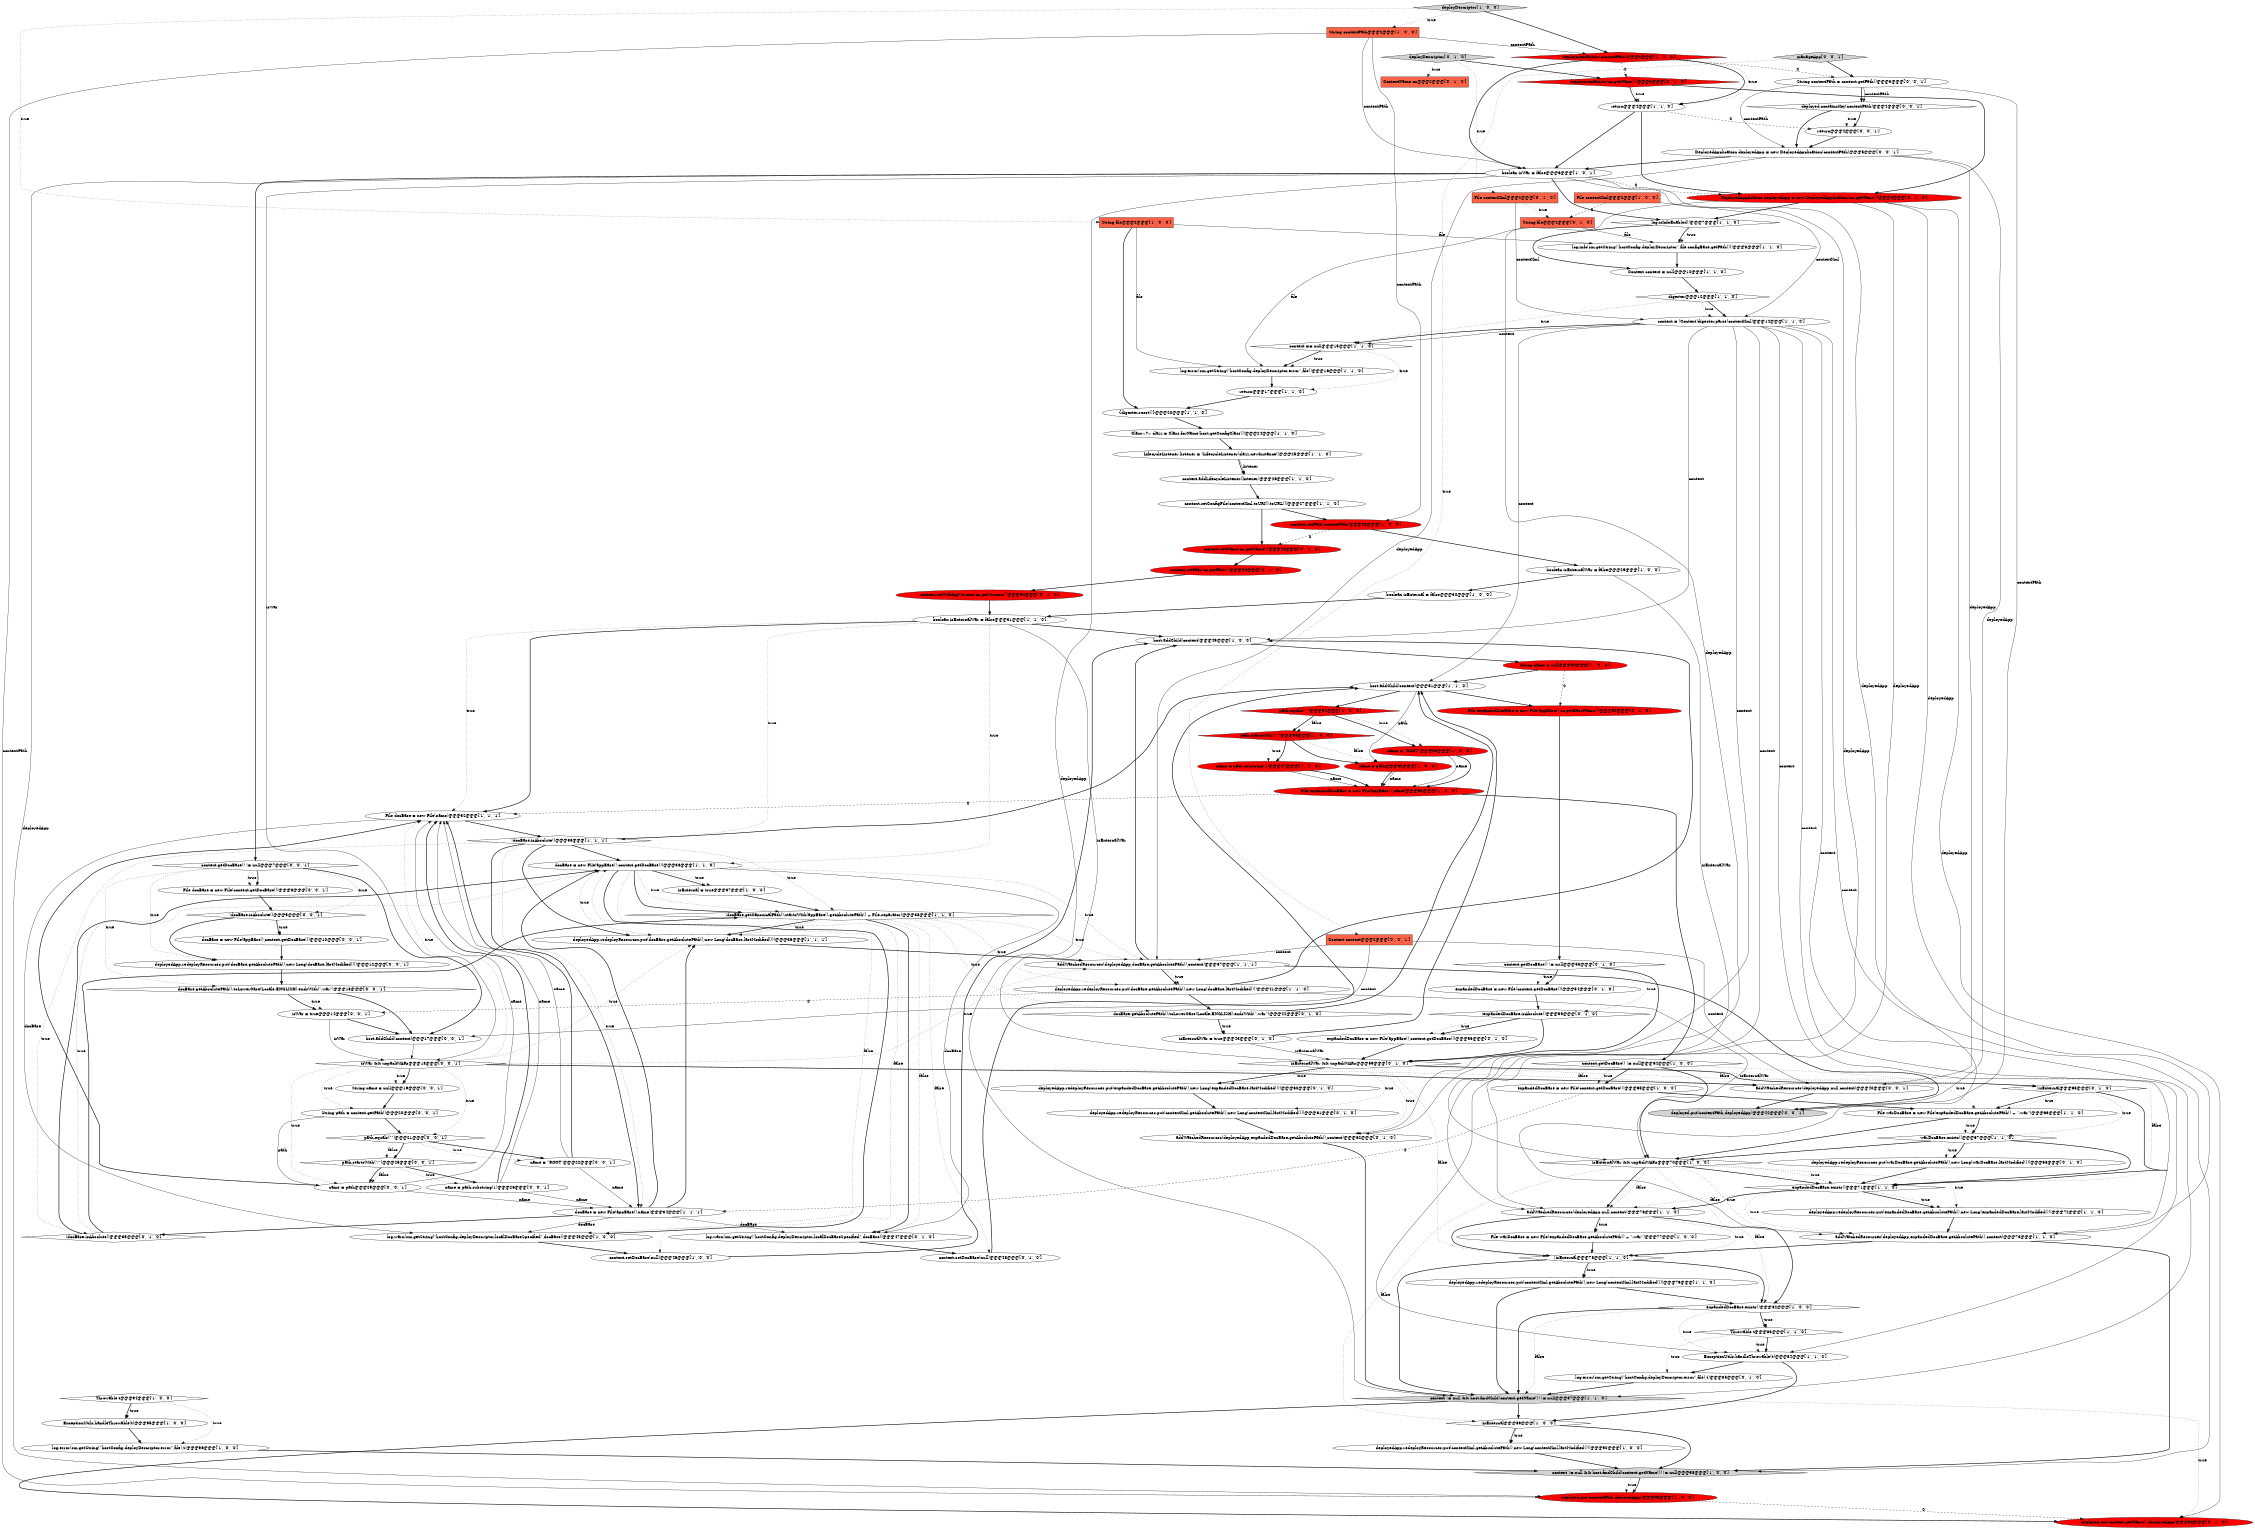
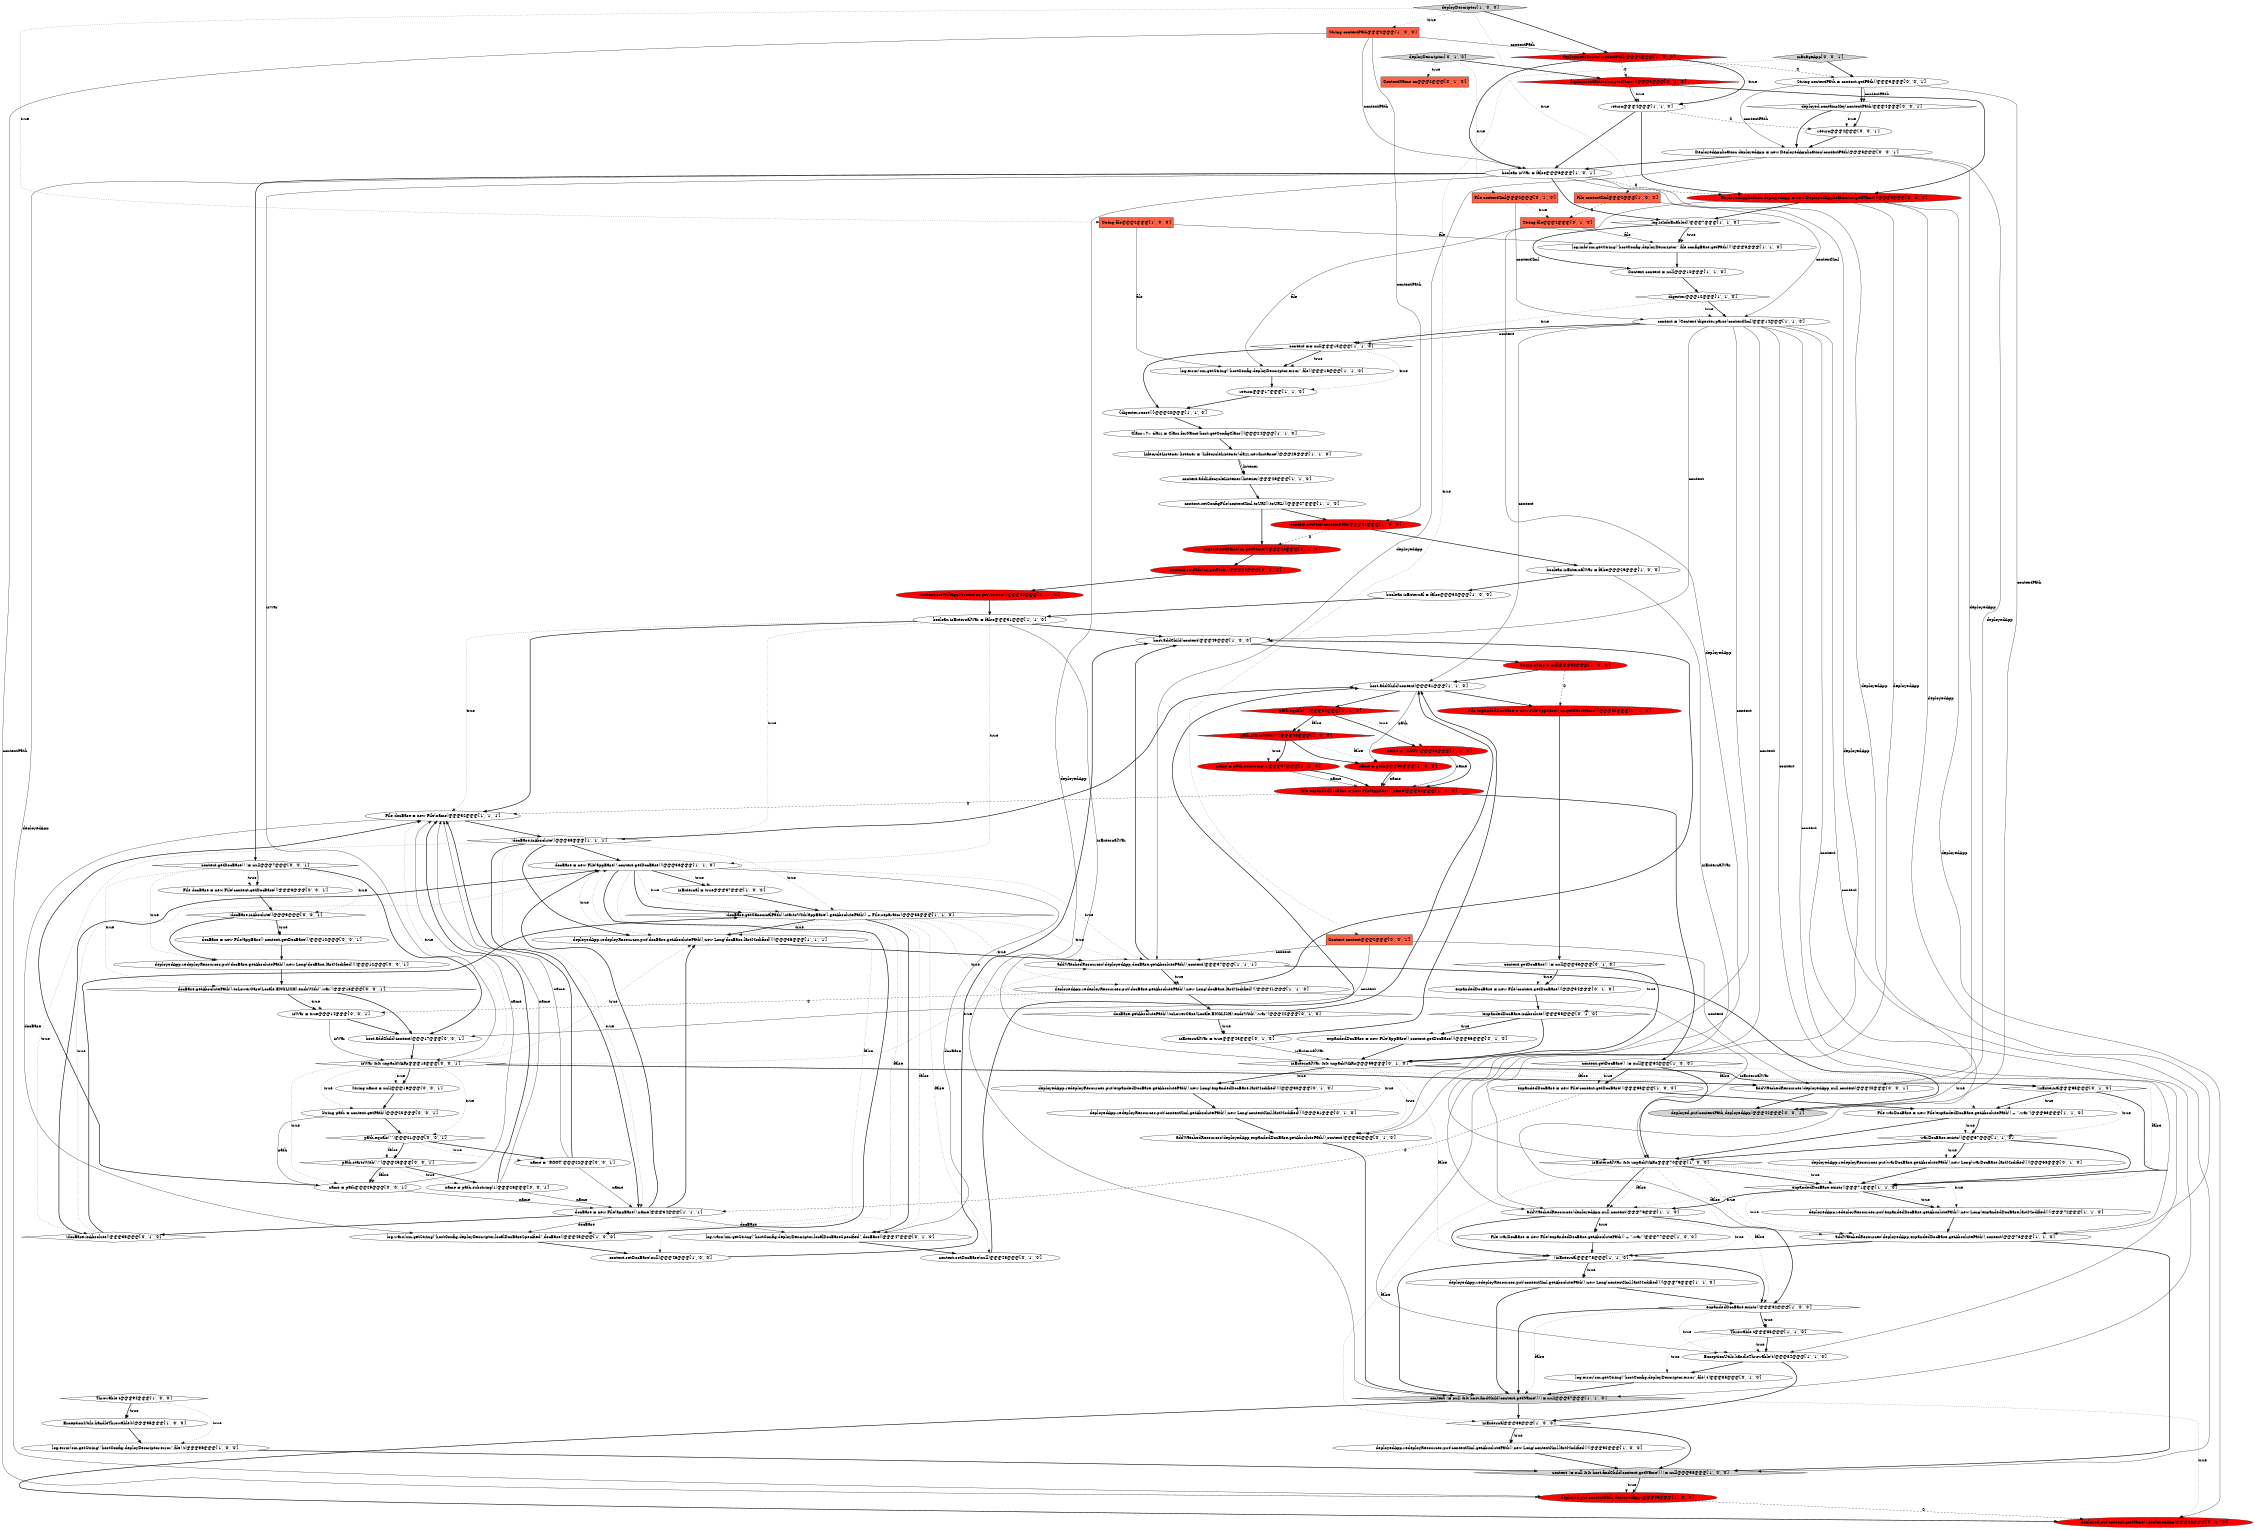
edge "deployDescriptor['1', '0', '0']" -> "File contextXml@@@2@@@['1', '0', '0']": added, label "true"
edge "String file@@@2@@@['1', '0', '0']" -> "{digester.reset()}@@@20@@@['1', '1', '0']": now "context == null@@@15@@@['1', '1', '0']" -> "{digester.reset()}@@@20@@@['1', '1', '0']"
edge "host.addChild(context)@@@17@@@['0', '0', '1']" -> "isWar && unpackWARs@@@18@@@['0', '0', '1']": style solid -> bold
